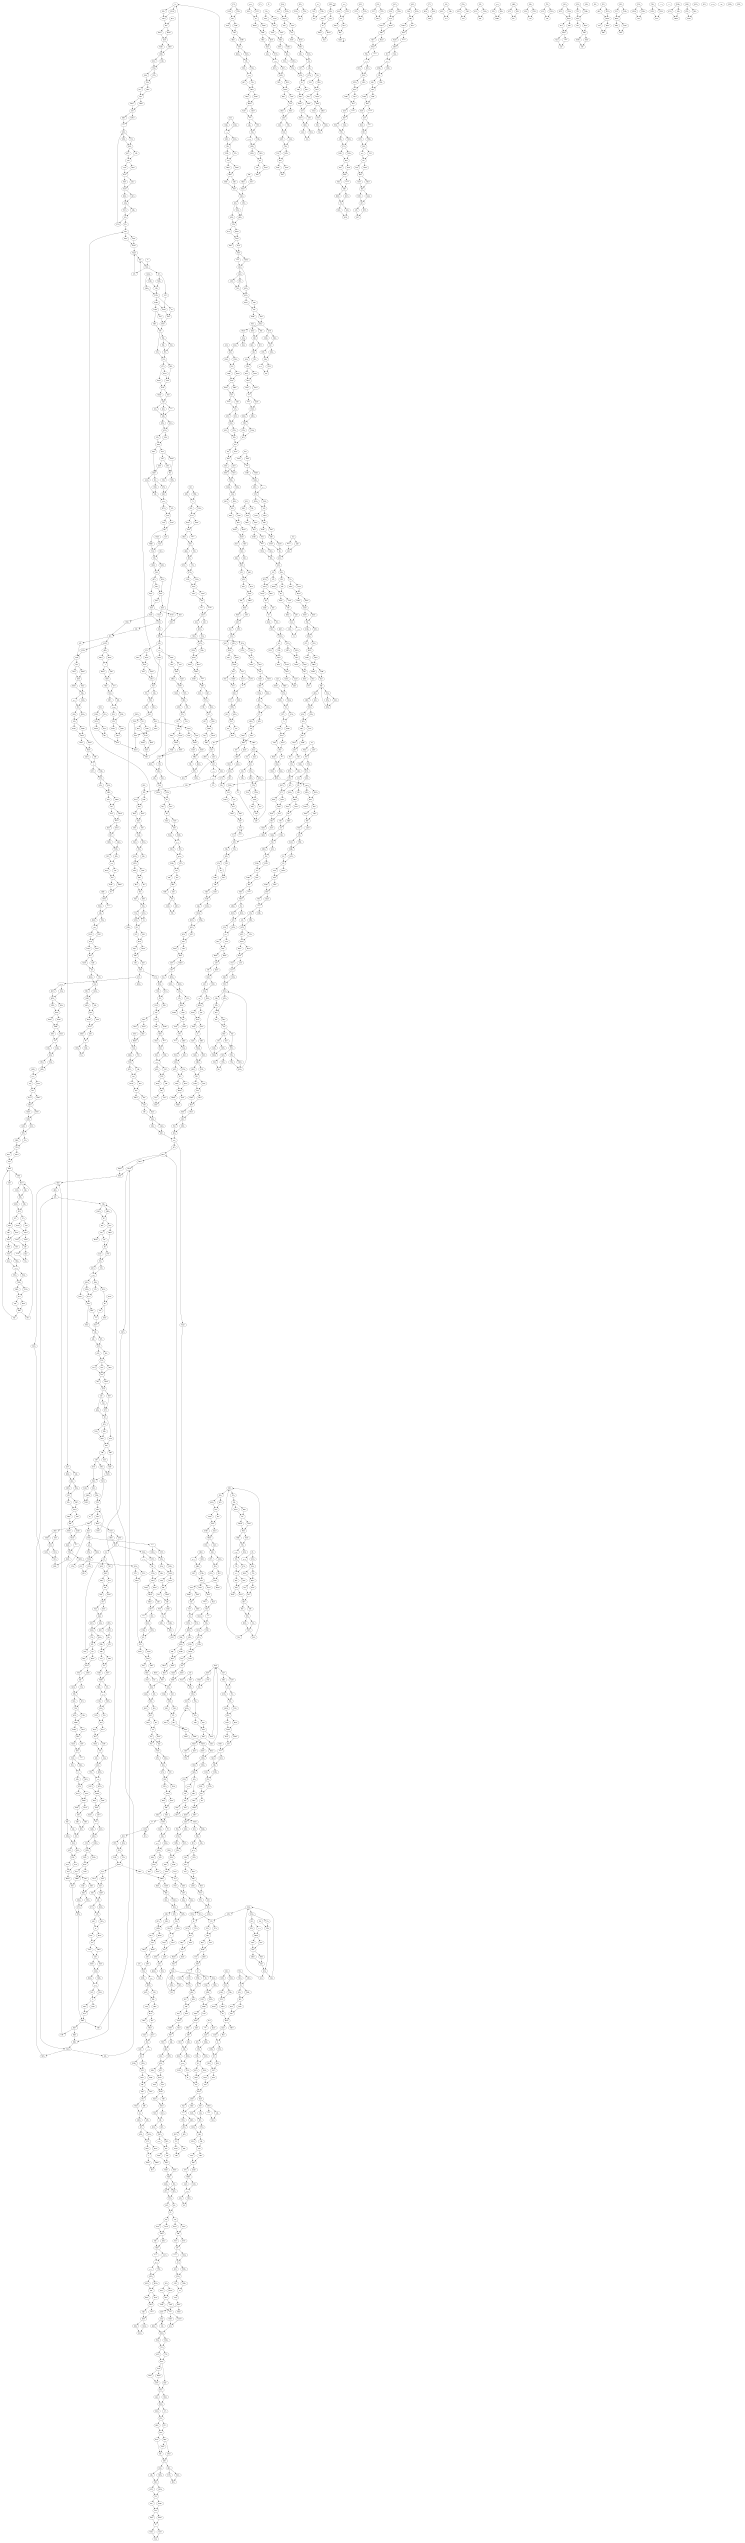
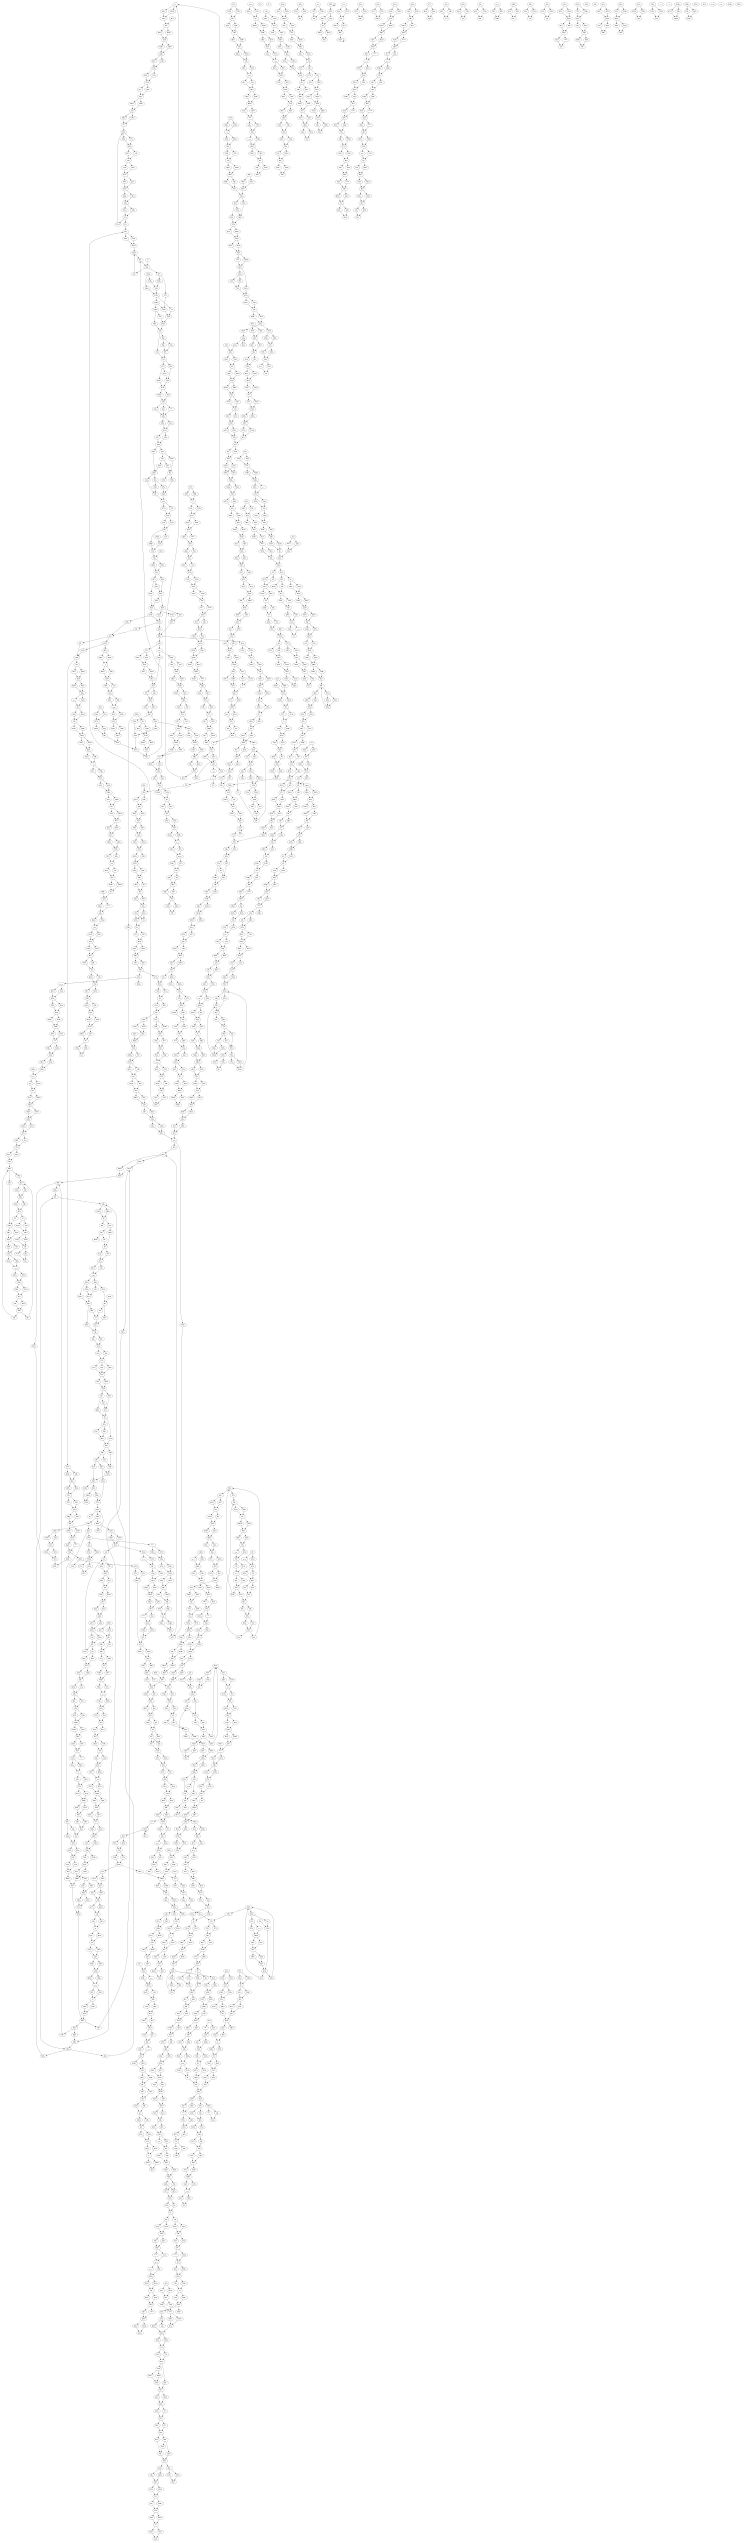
node "1387-": added
